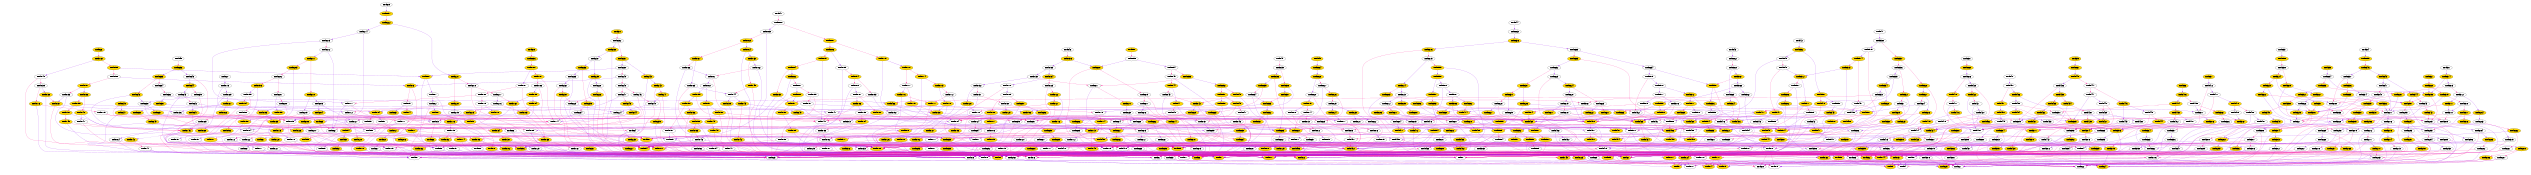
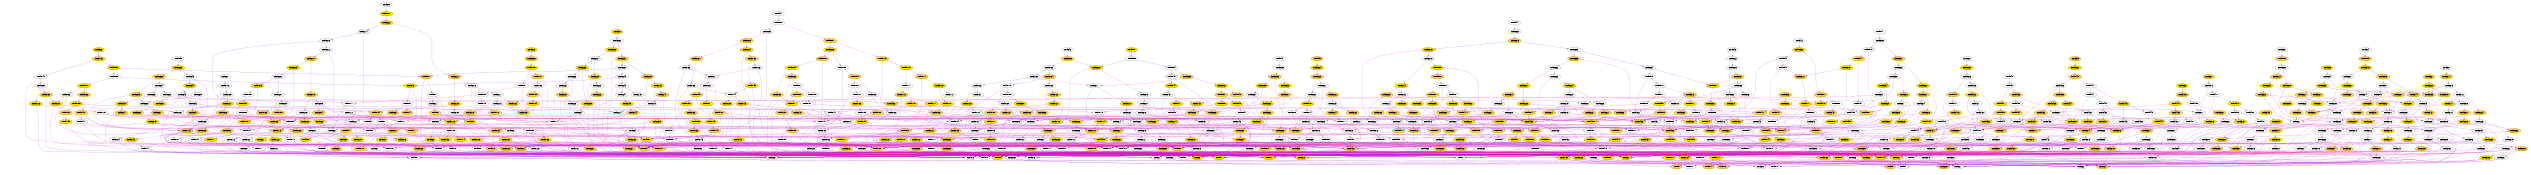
node "Node507": removed
node "Node653": added
